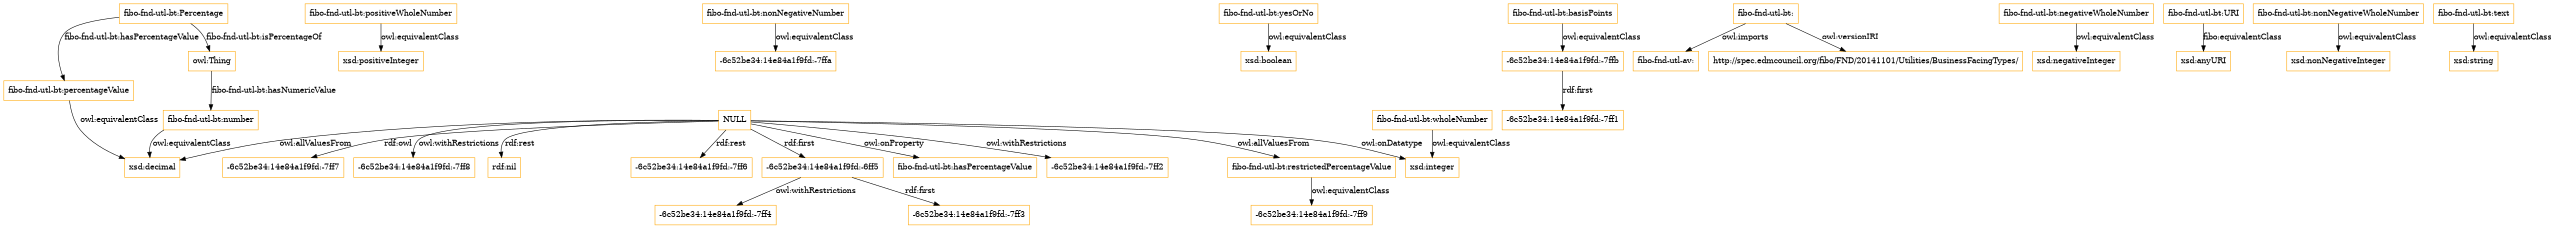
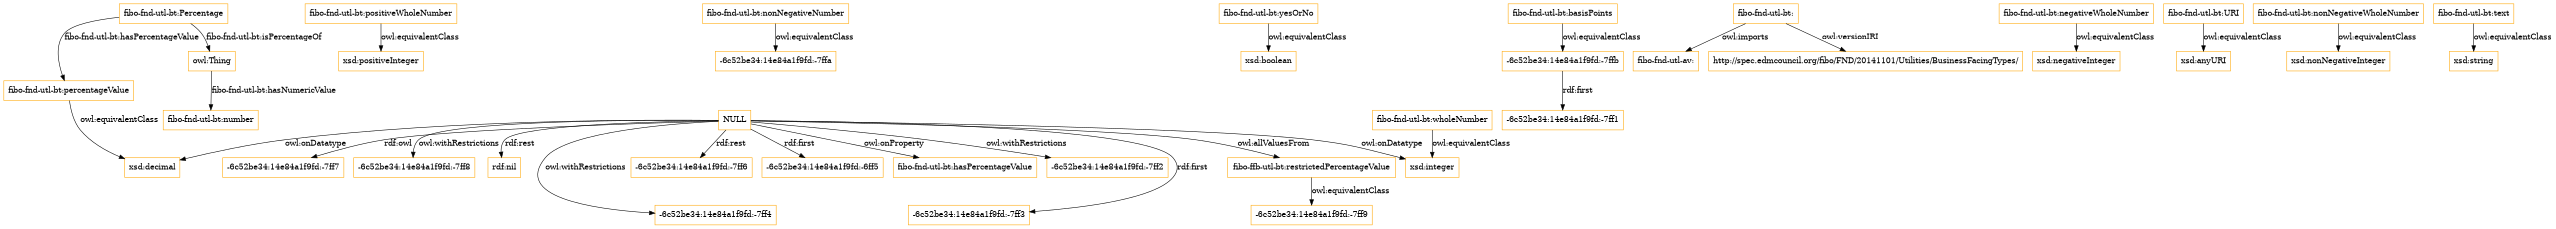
edge "fibo-fnd-utl-bt:URI" -> "xsd:anyURI": label "fibo:equivalentClass" -> "owl:equivalentClass"
edge "fibo-fnd-utl-bt:number" -> "xsd:decimal": removed, label "owl:equivalentClass"
edge "NULL" -> "xsd:decimal": label "owl:allValuesFrom" -> "owl:onDatatype"
node "fibo-fnd-utl-bt:restrictedPercentageValue": label "fibo-fnd-utl-bt:restrictedPercentageValue" -> "fibo-ffb-utl-bt:restrictedPercentageValue"
edge "-6c52be34:14e84a1f9fd:-6ff5" -> "-6c52be34:14e84a1f9fd:-7ff4": now "NULL" -> "-6c52be34:14e84a1f9fd:-7ff4"
edge "-6c52be34:14e84a1f9fd:-6ff5" -> "-6c52be34:14e84a1f9fd:-7ff3": now "NULL" -> "-6c52be34:14e84a1f9fd:-7ff3"
